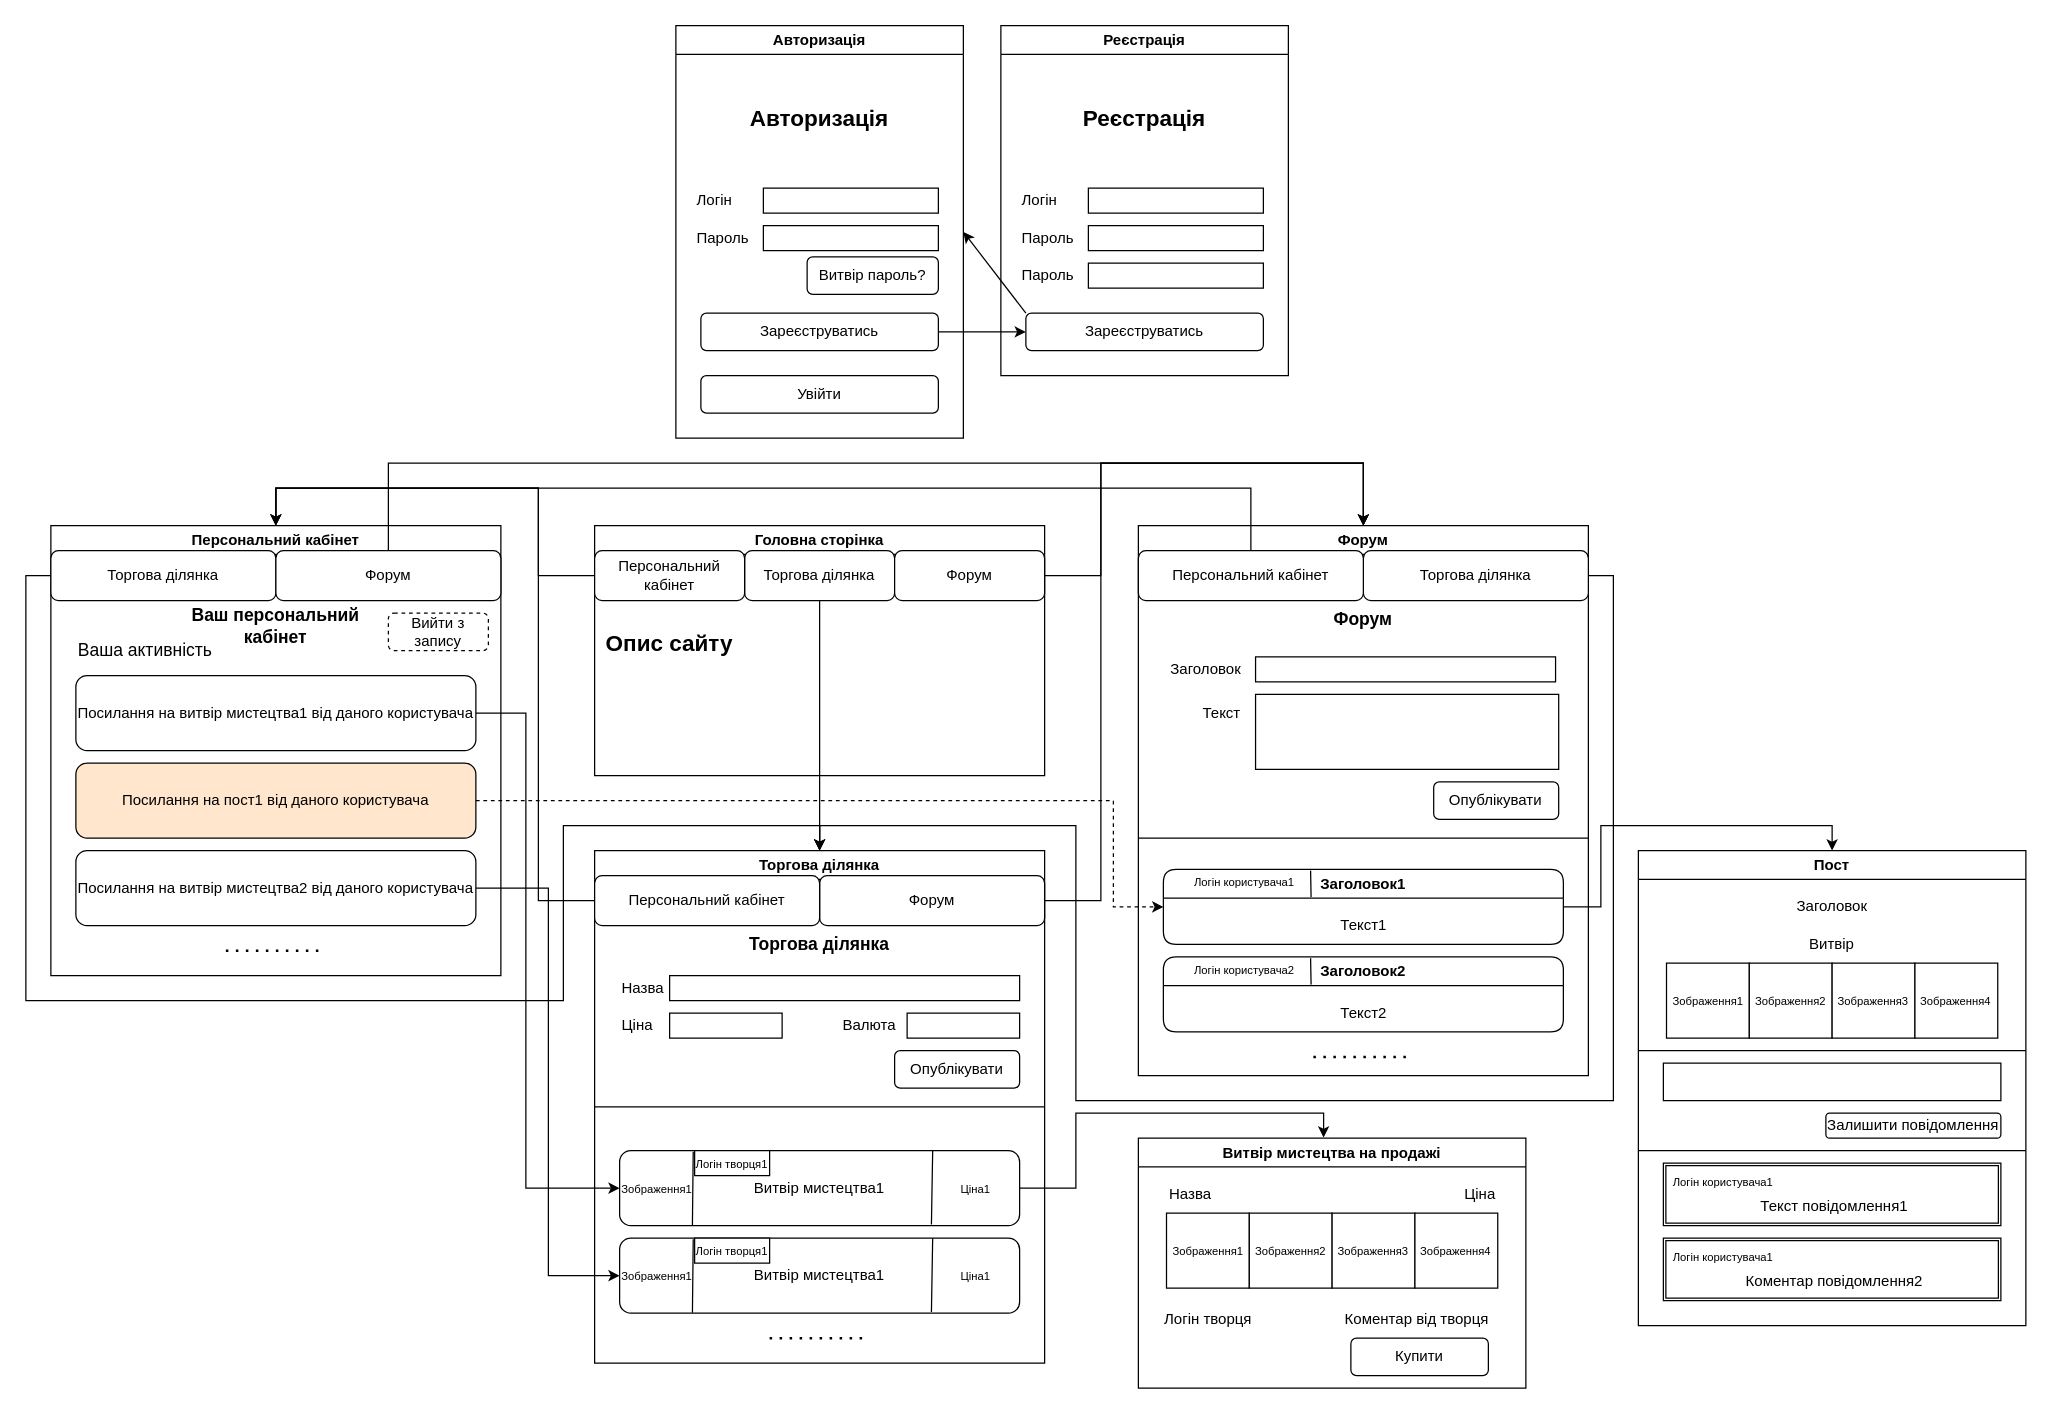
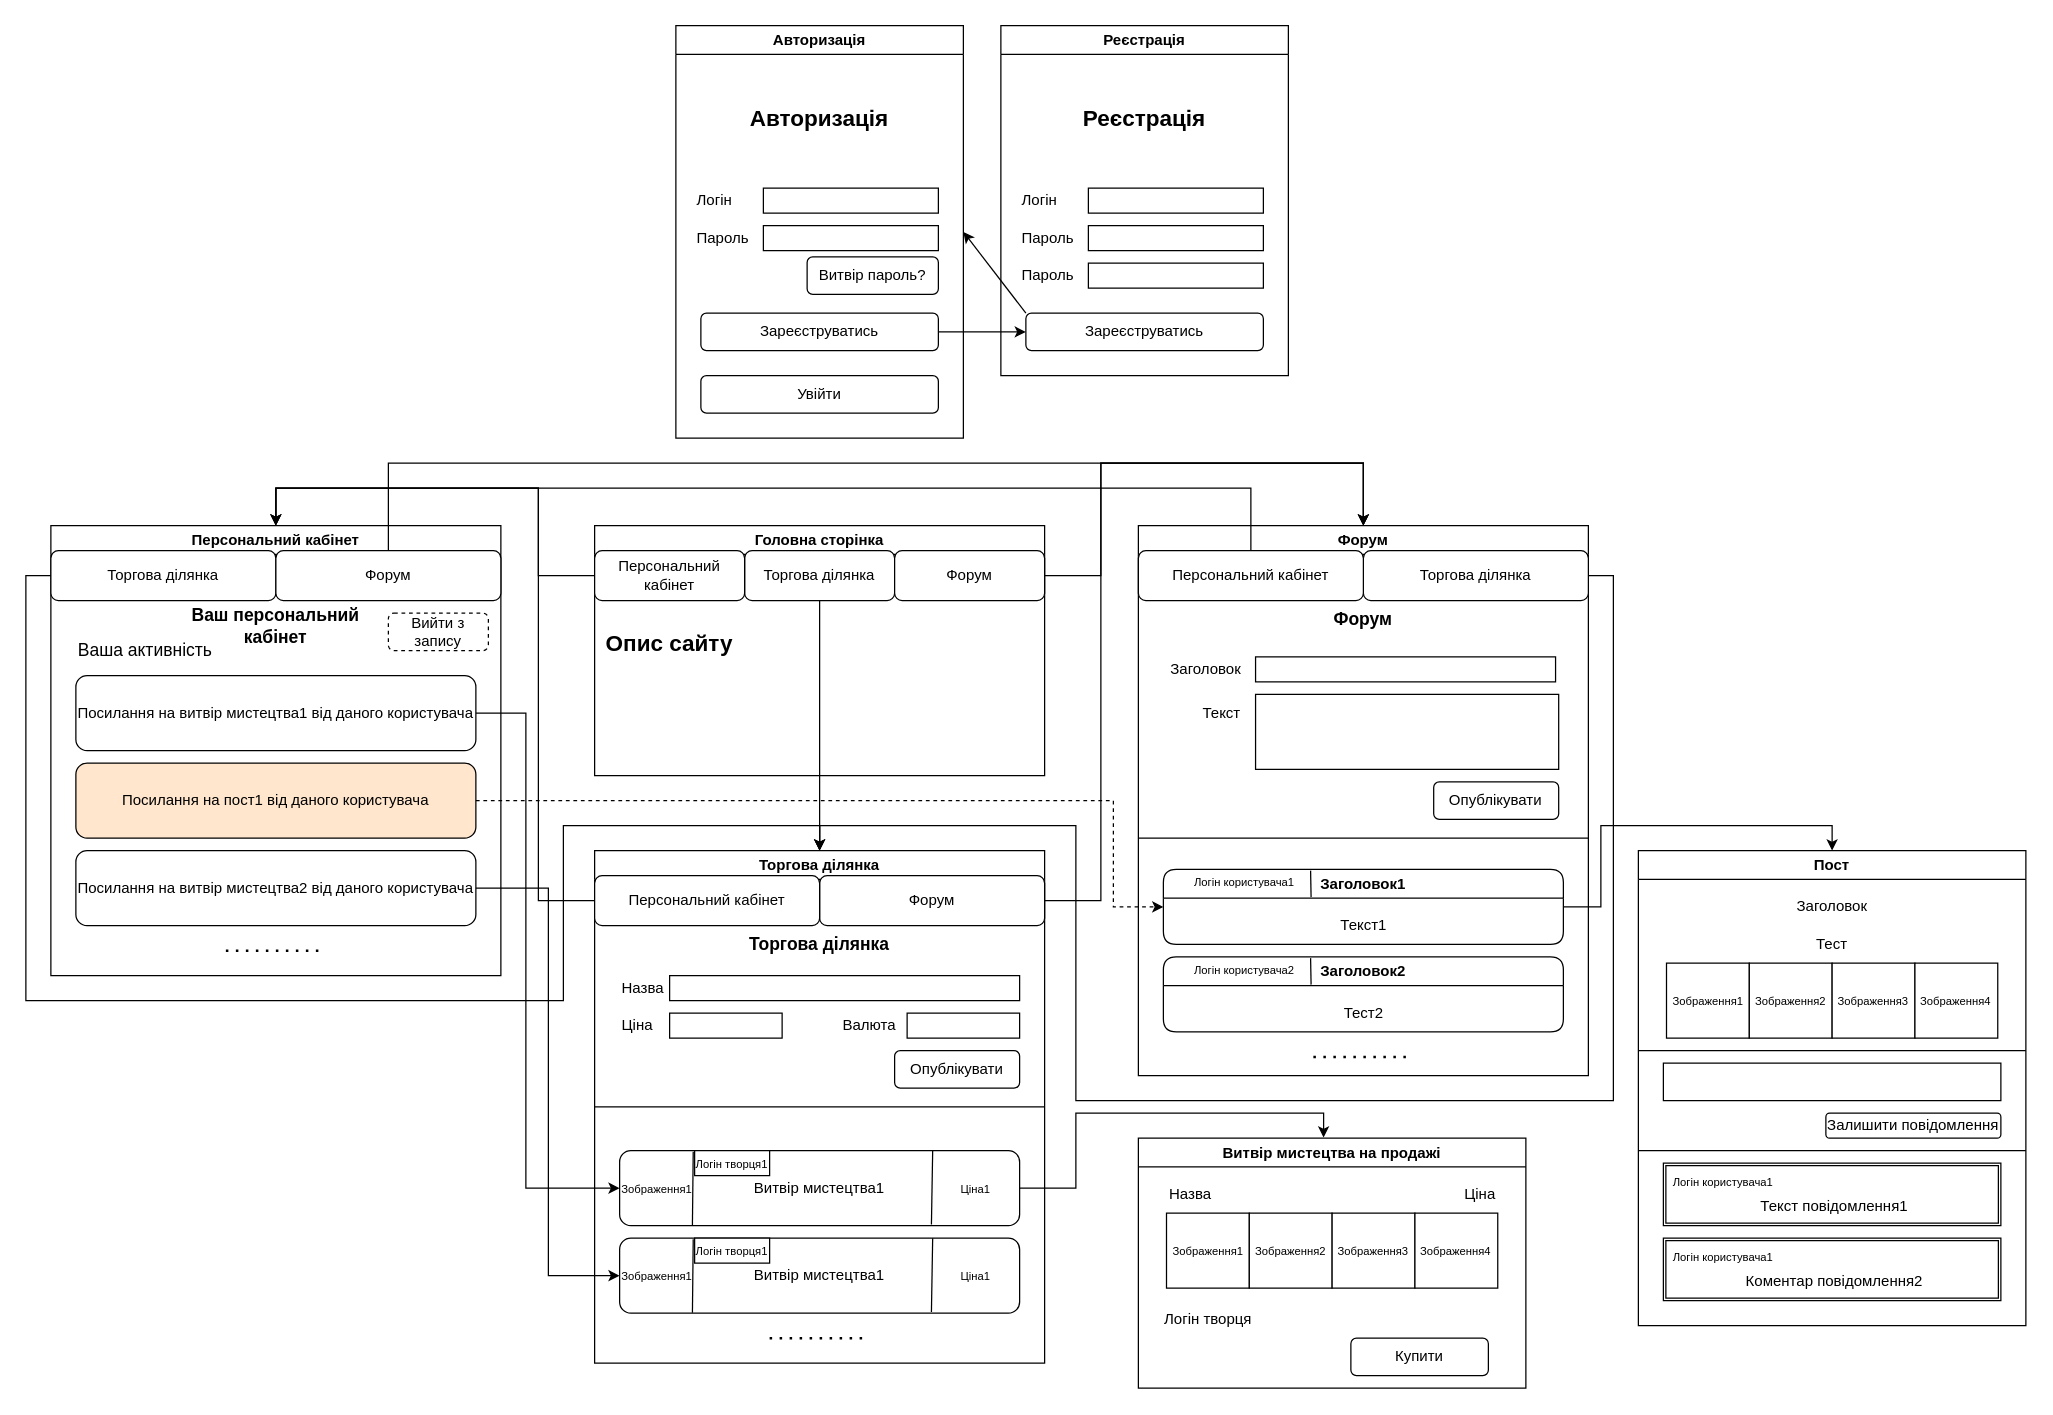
node "Витвір": label "Витвір" -> "Тест"
node "Текст2": label "Текст2" -> "Тест2"
node "Коментар від творця": removed
